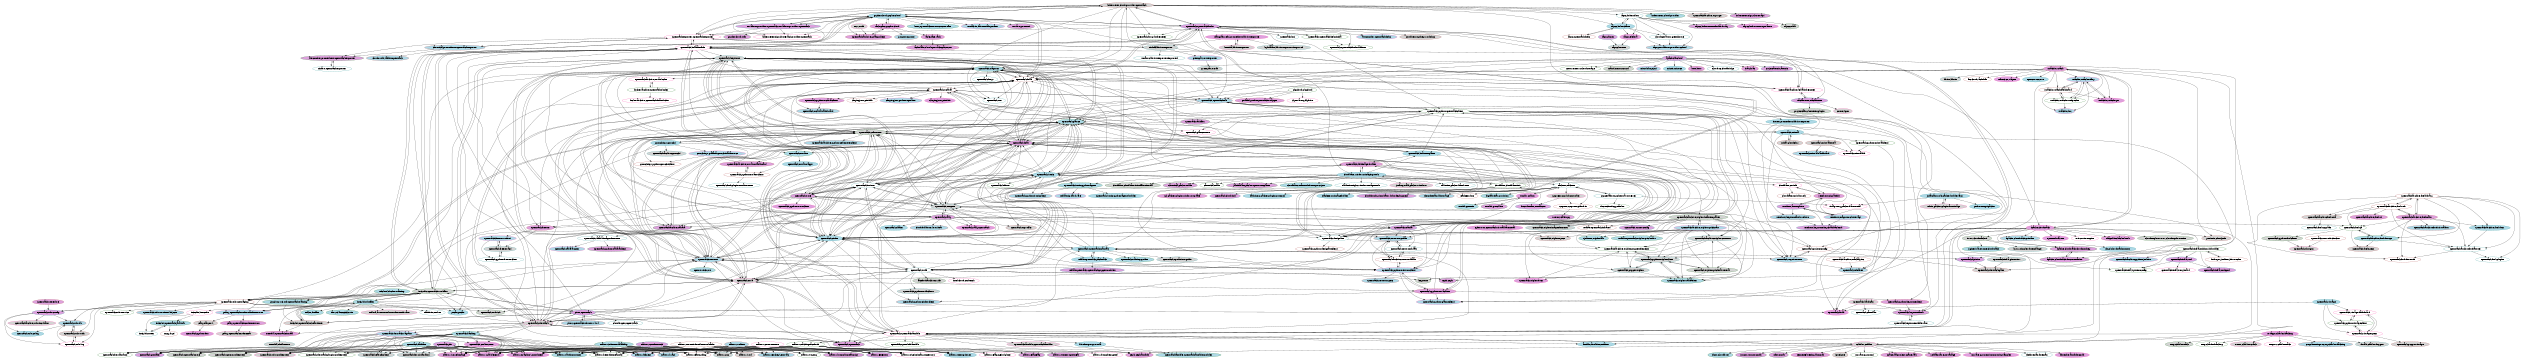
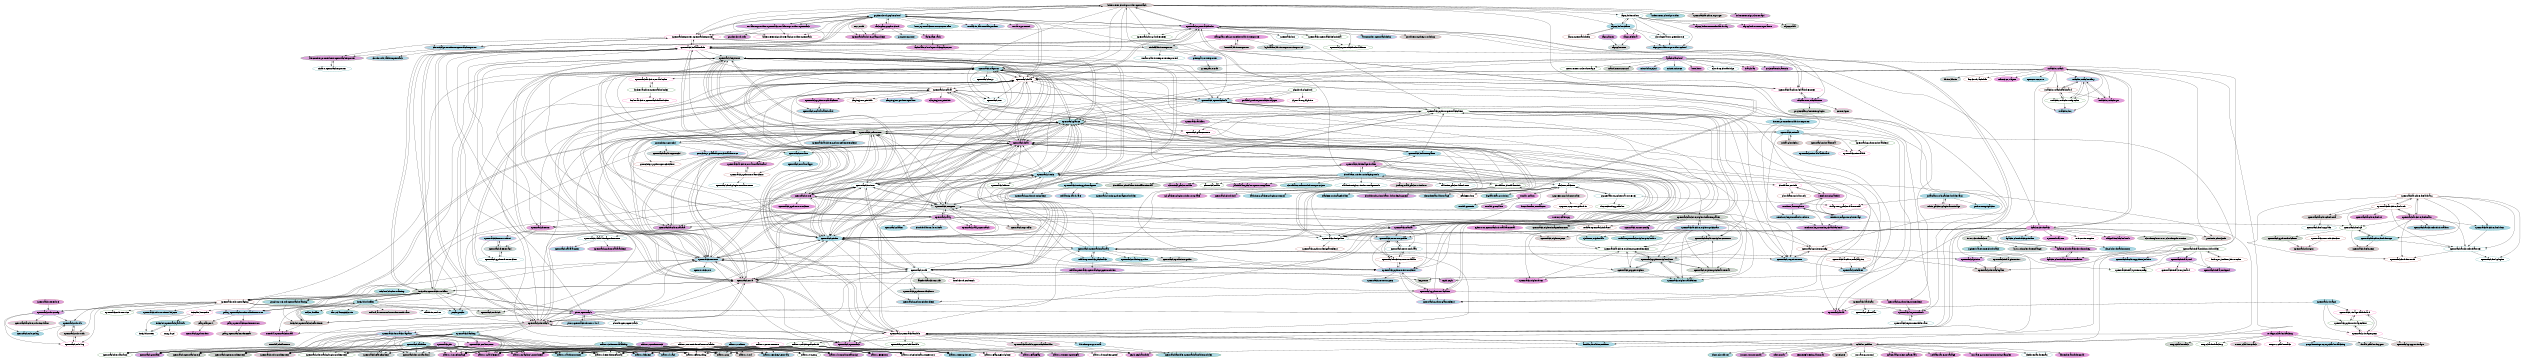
edge "apache/libcloud" -> "openstack/openstacksdk": removed
edge "openstack/python-mistralclient" -> "openstack/aodh": now "openstack/mistral" -> "openstack/aodh"
edge "openstack-archive/tripleo-common" -> "openstack/tripleo-validations": removed
